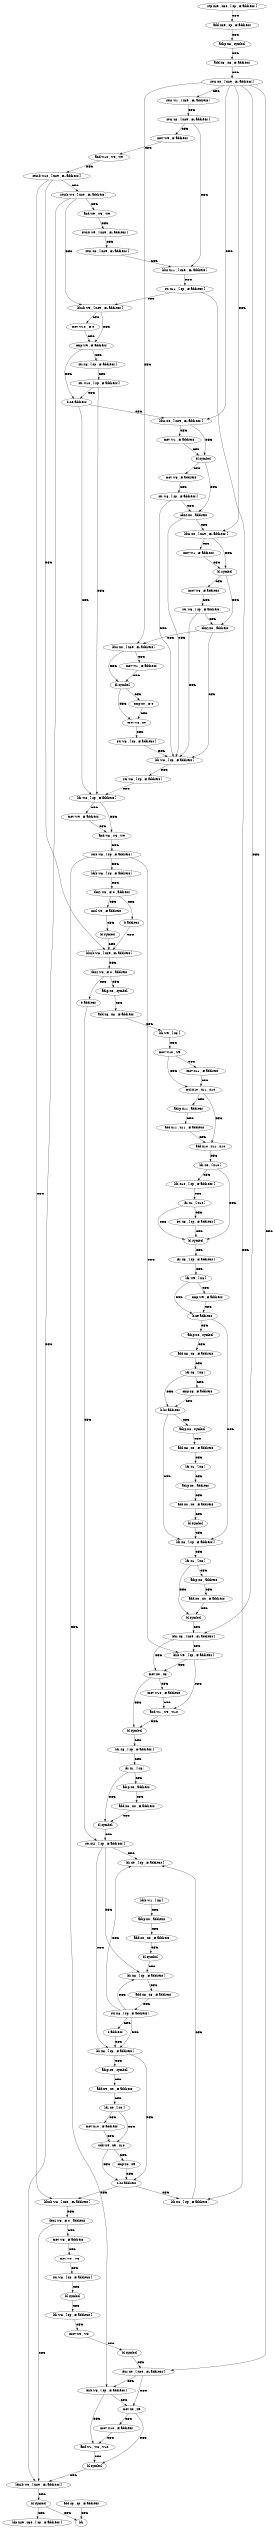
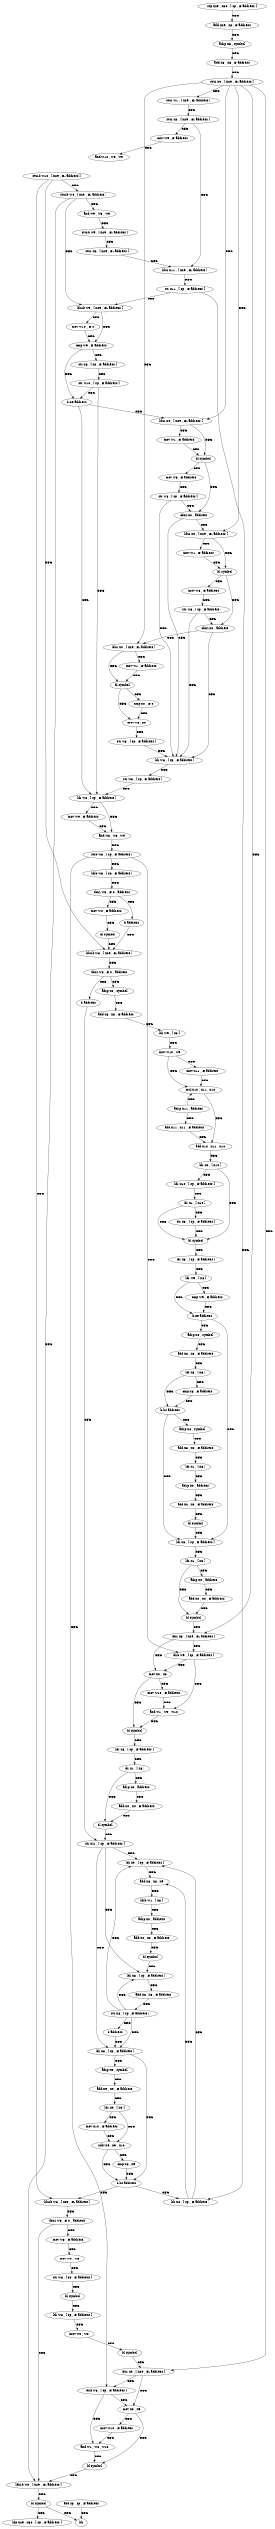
edge "and w10 , w3 , w9" -> "sturb w10 , [ x29 , #- address ]": removed, label "DFG"
node "mul w0 , # address": label "mul w0 , # address" -> "mov w0 , # address"
edge "mul x10 , x11 , x10" -> "adrp x11 , address": reversed
node "add x8 , x8 , x9": added
